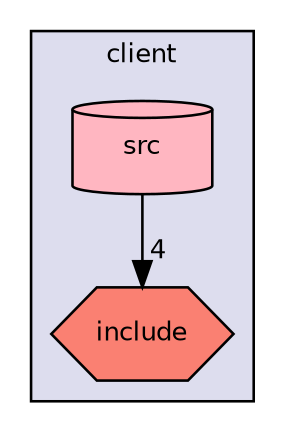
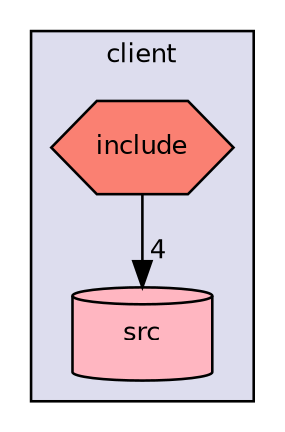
edge "src" -> "include": reversed
